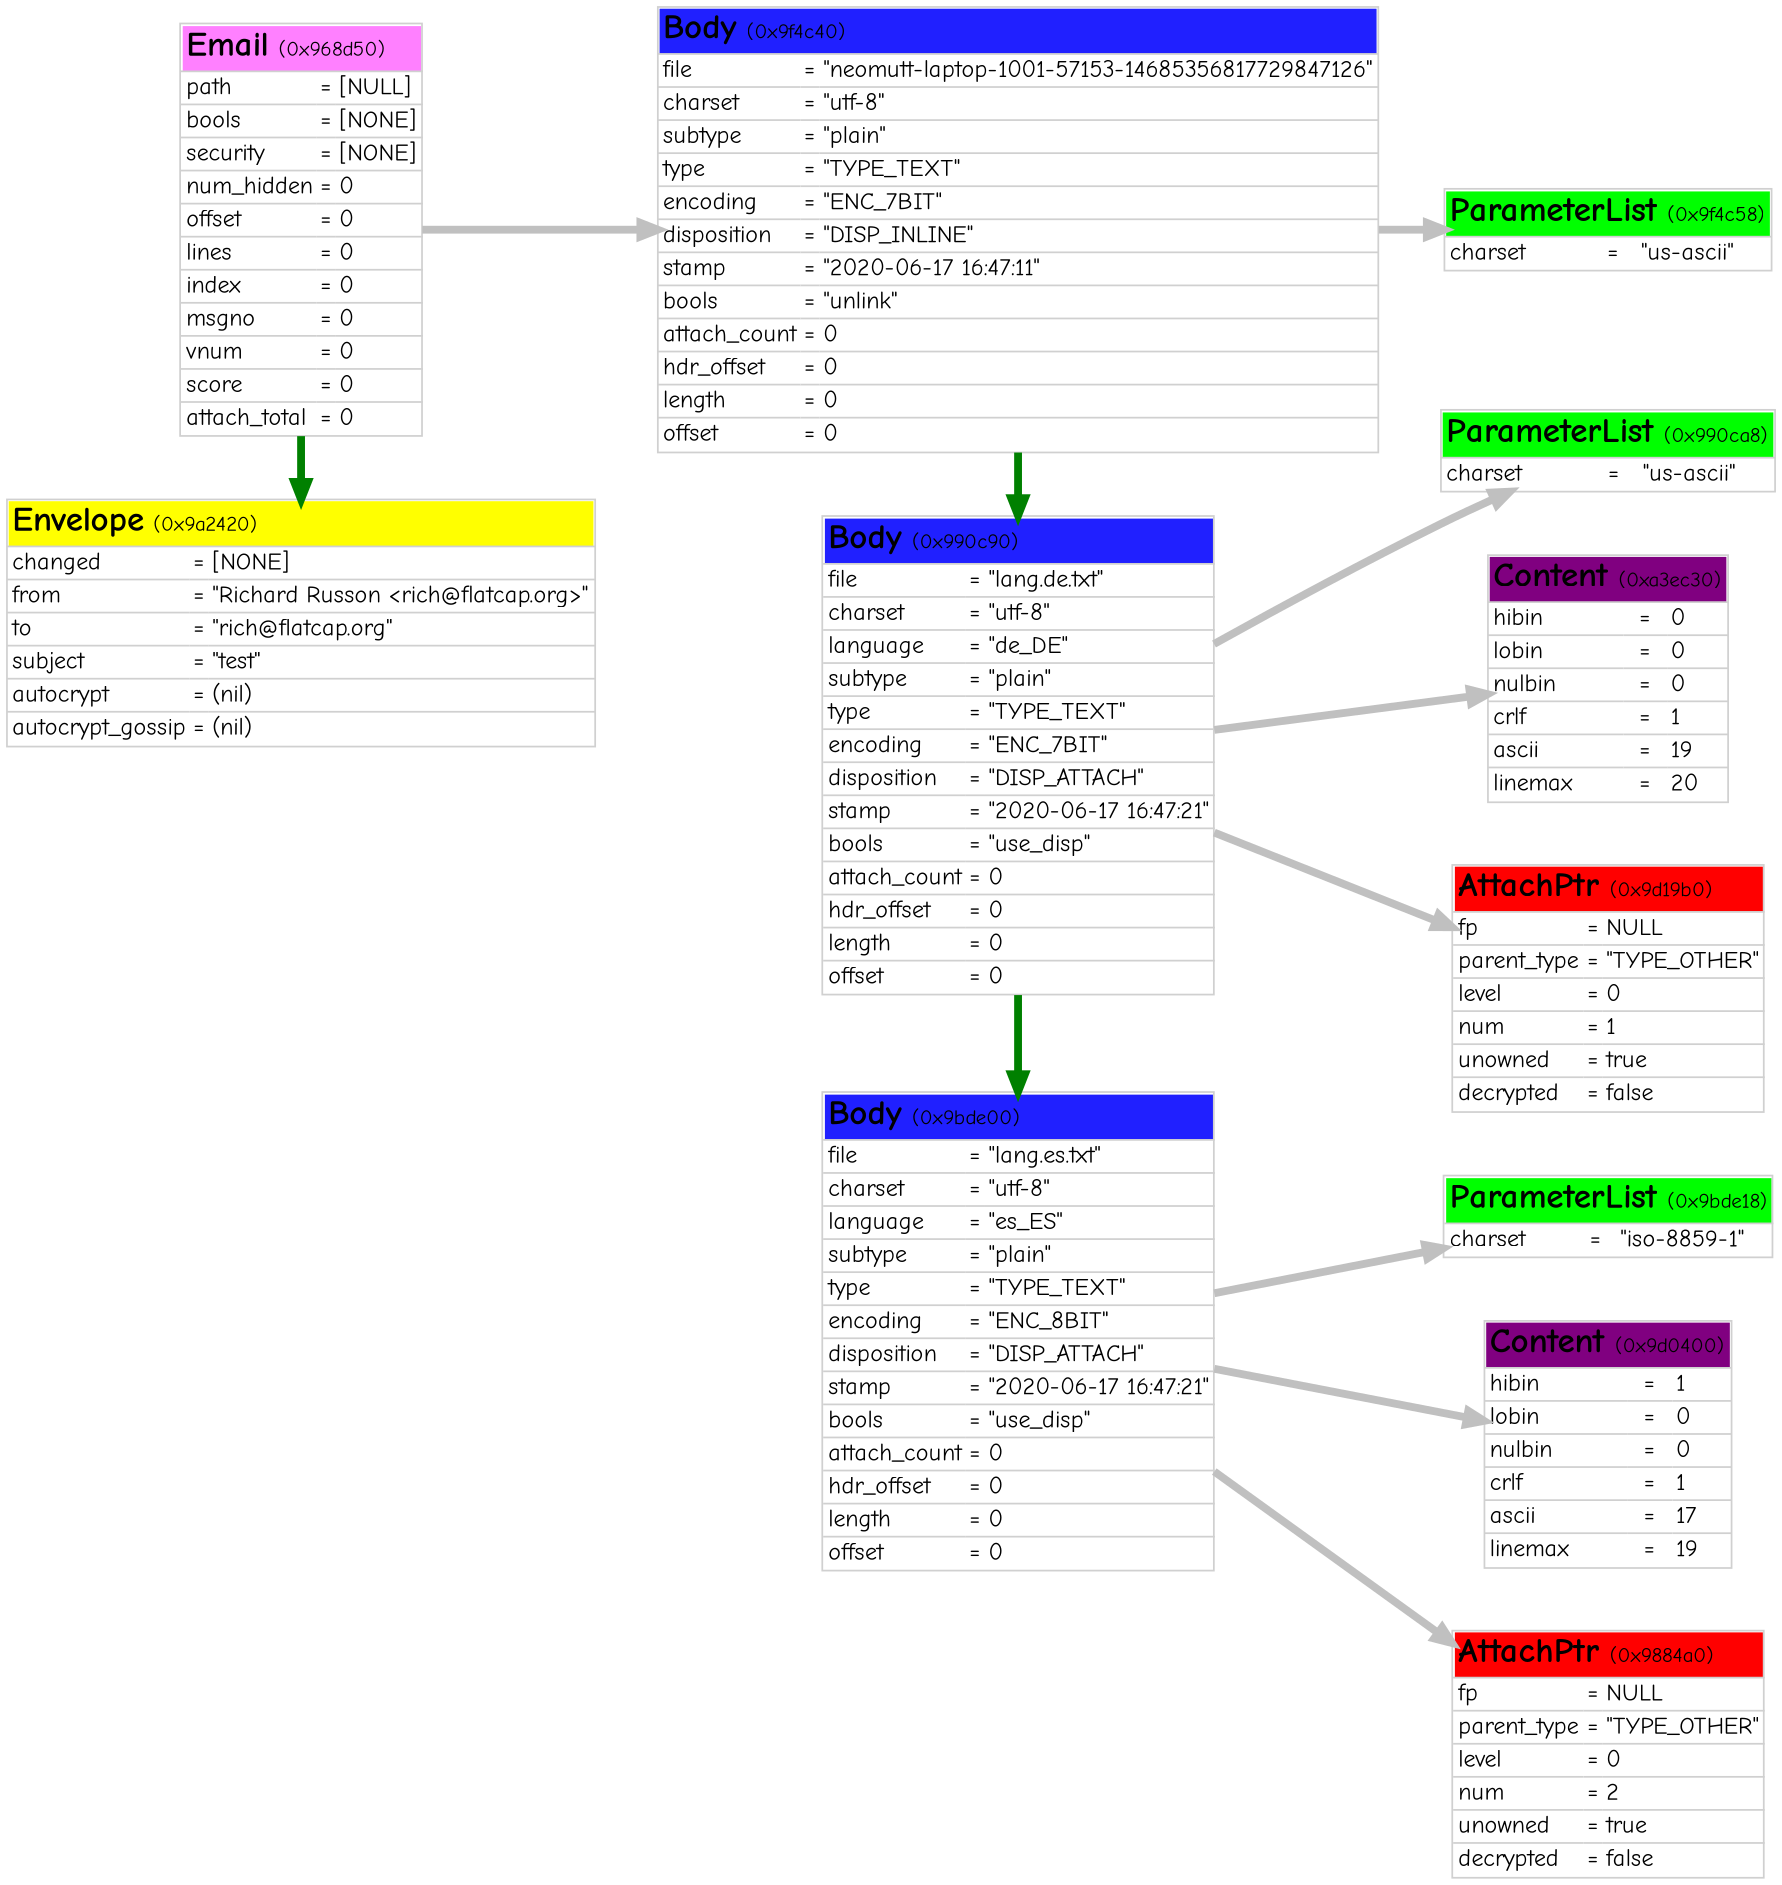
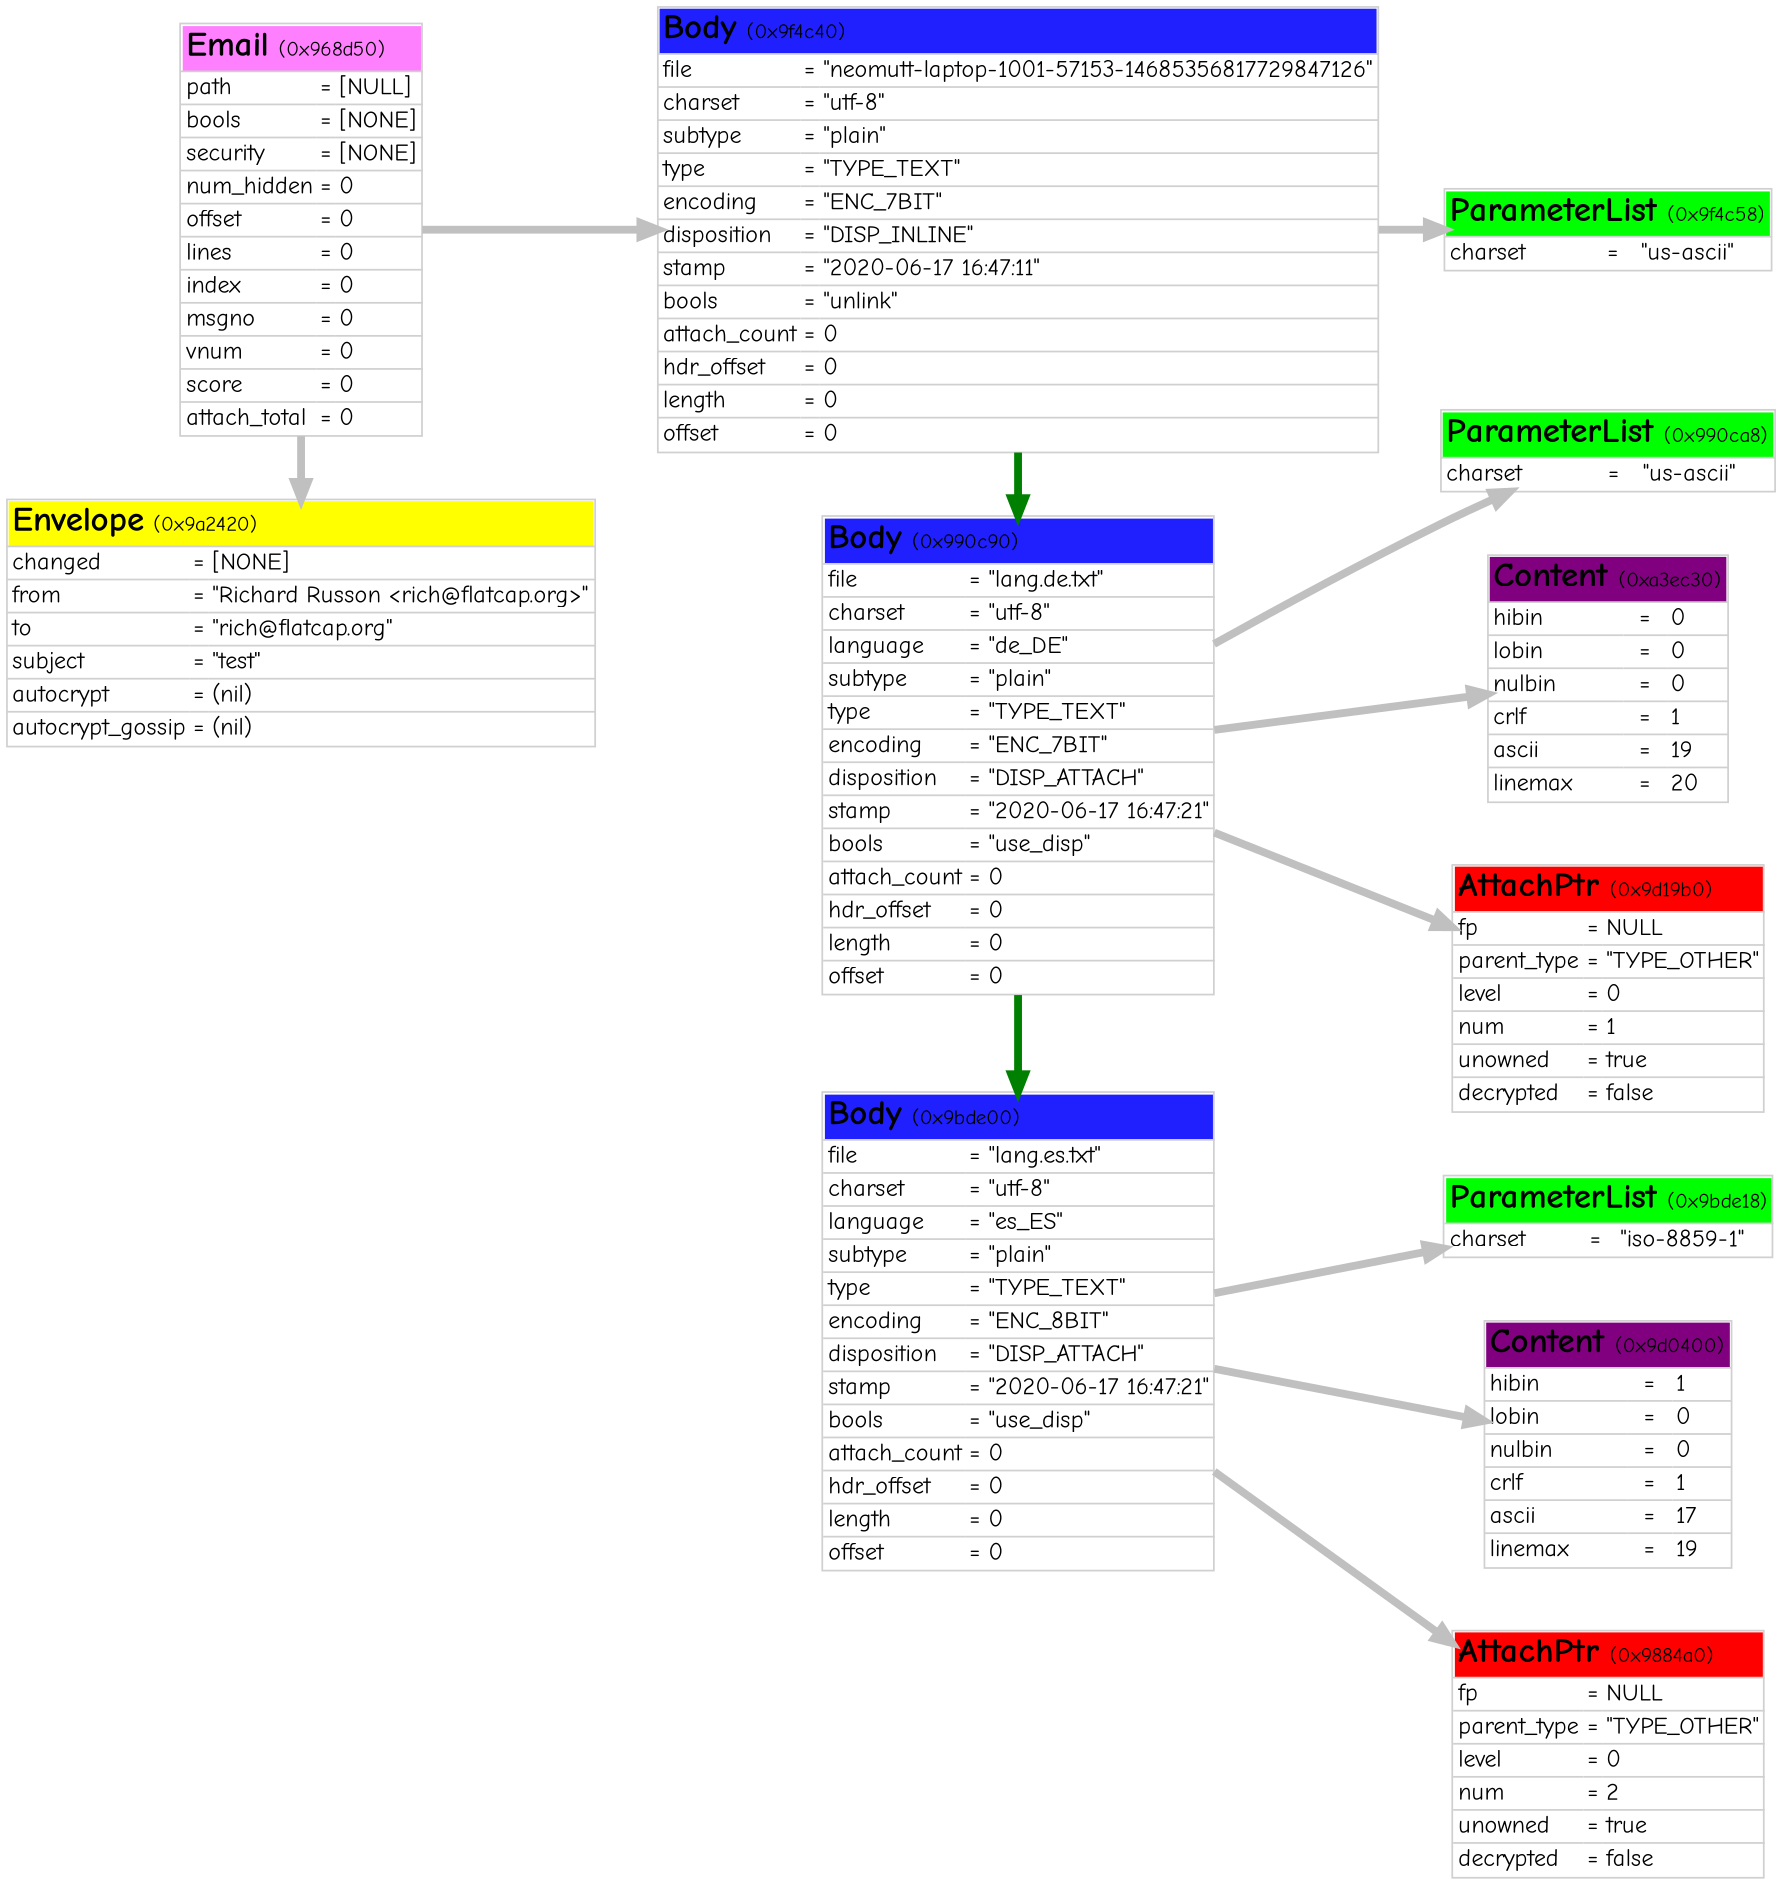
edge "Email" -> "Envelope": color #008000 -> #c0c0c0
